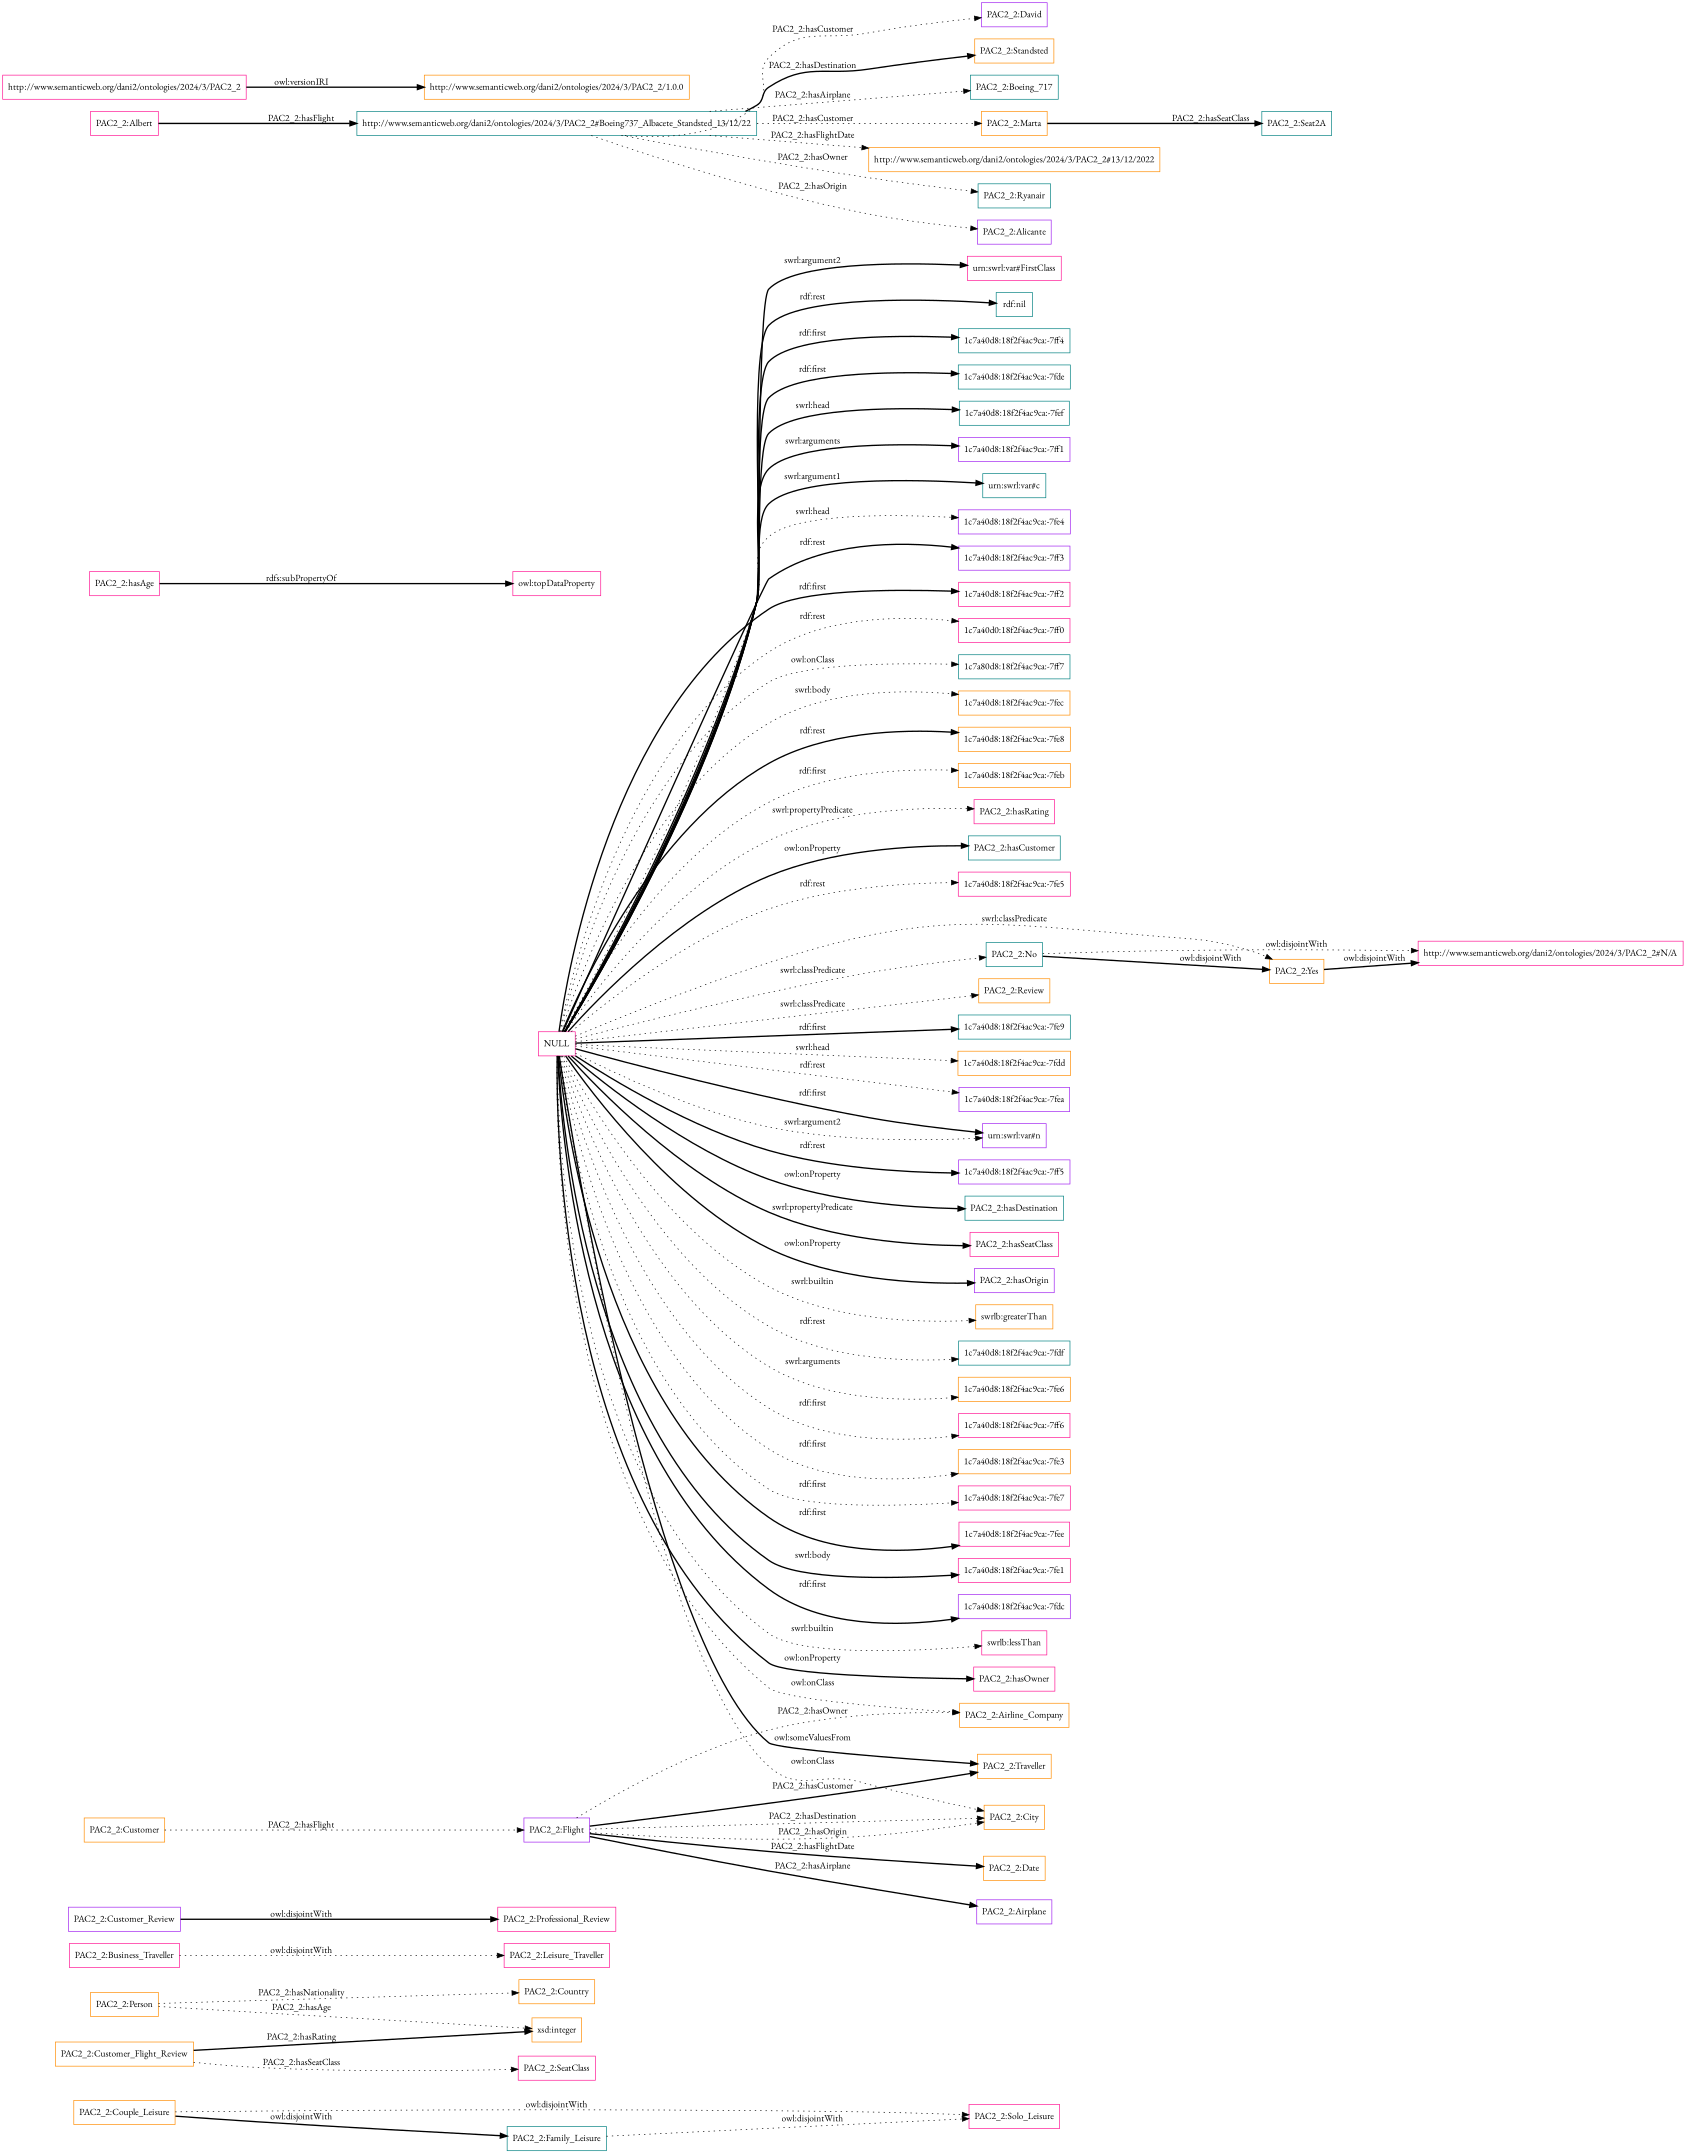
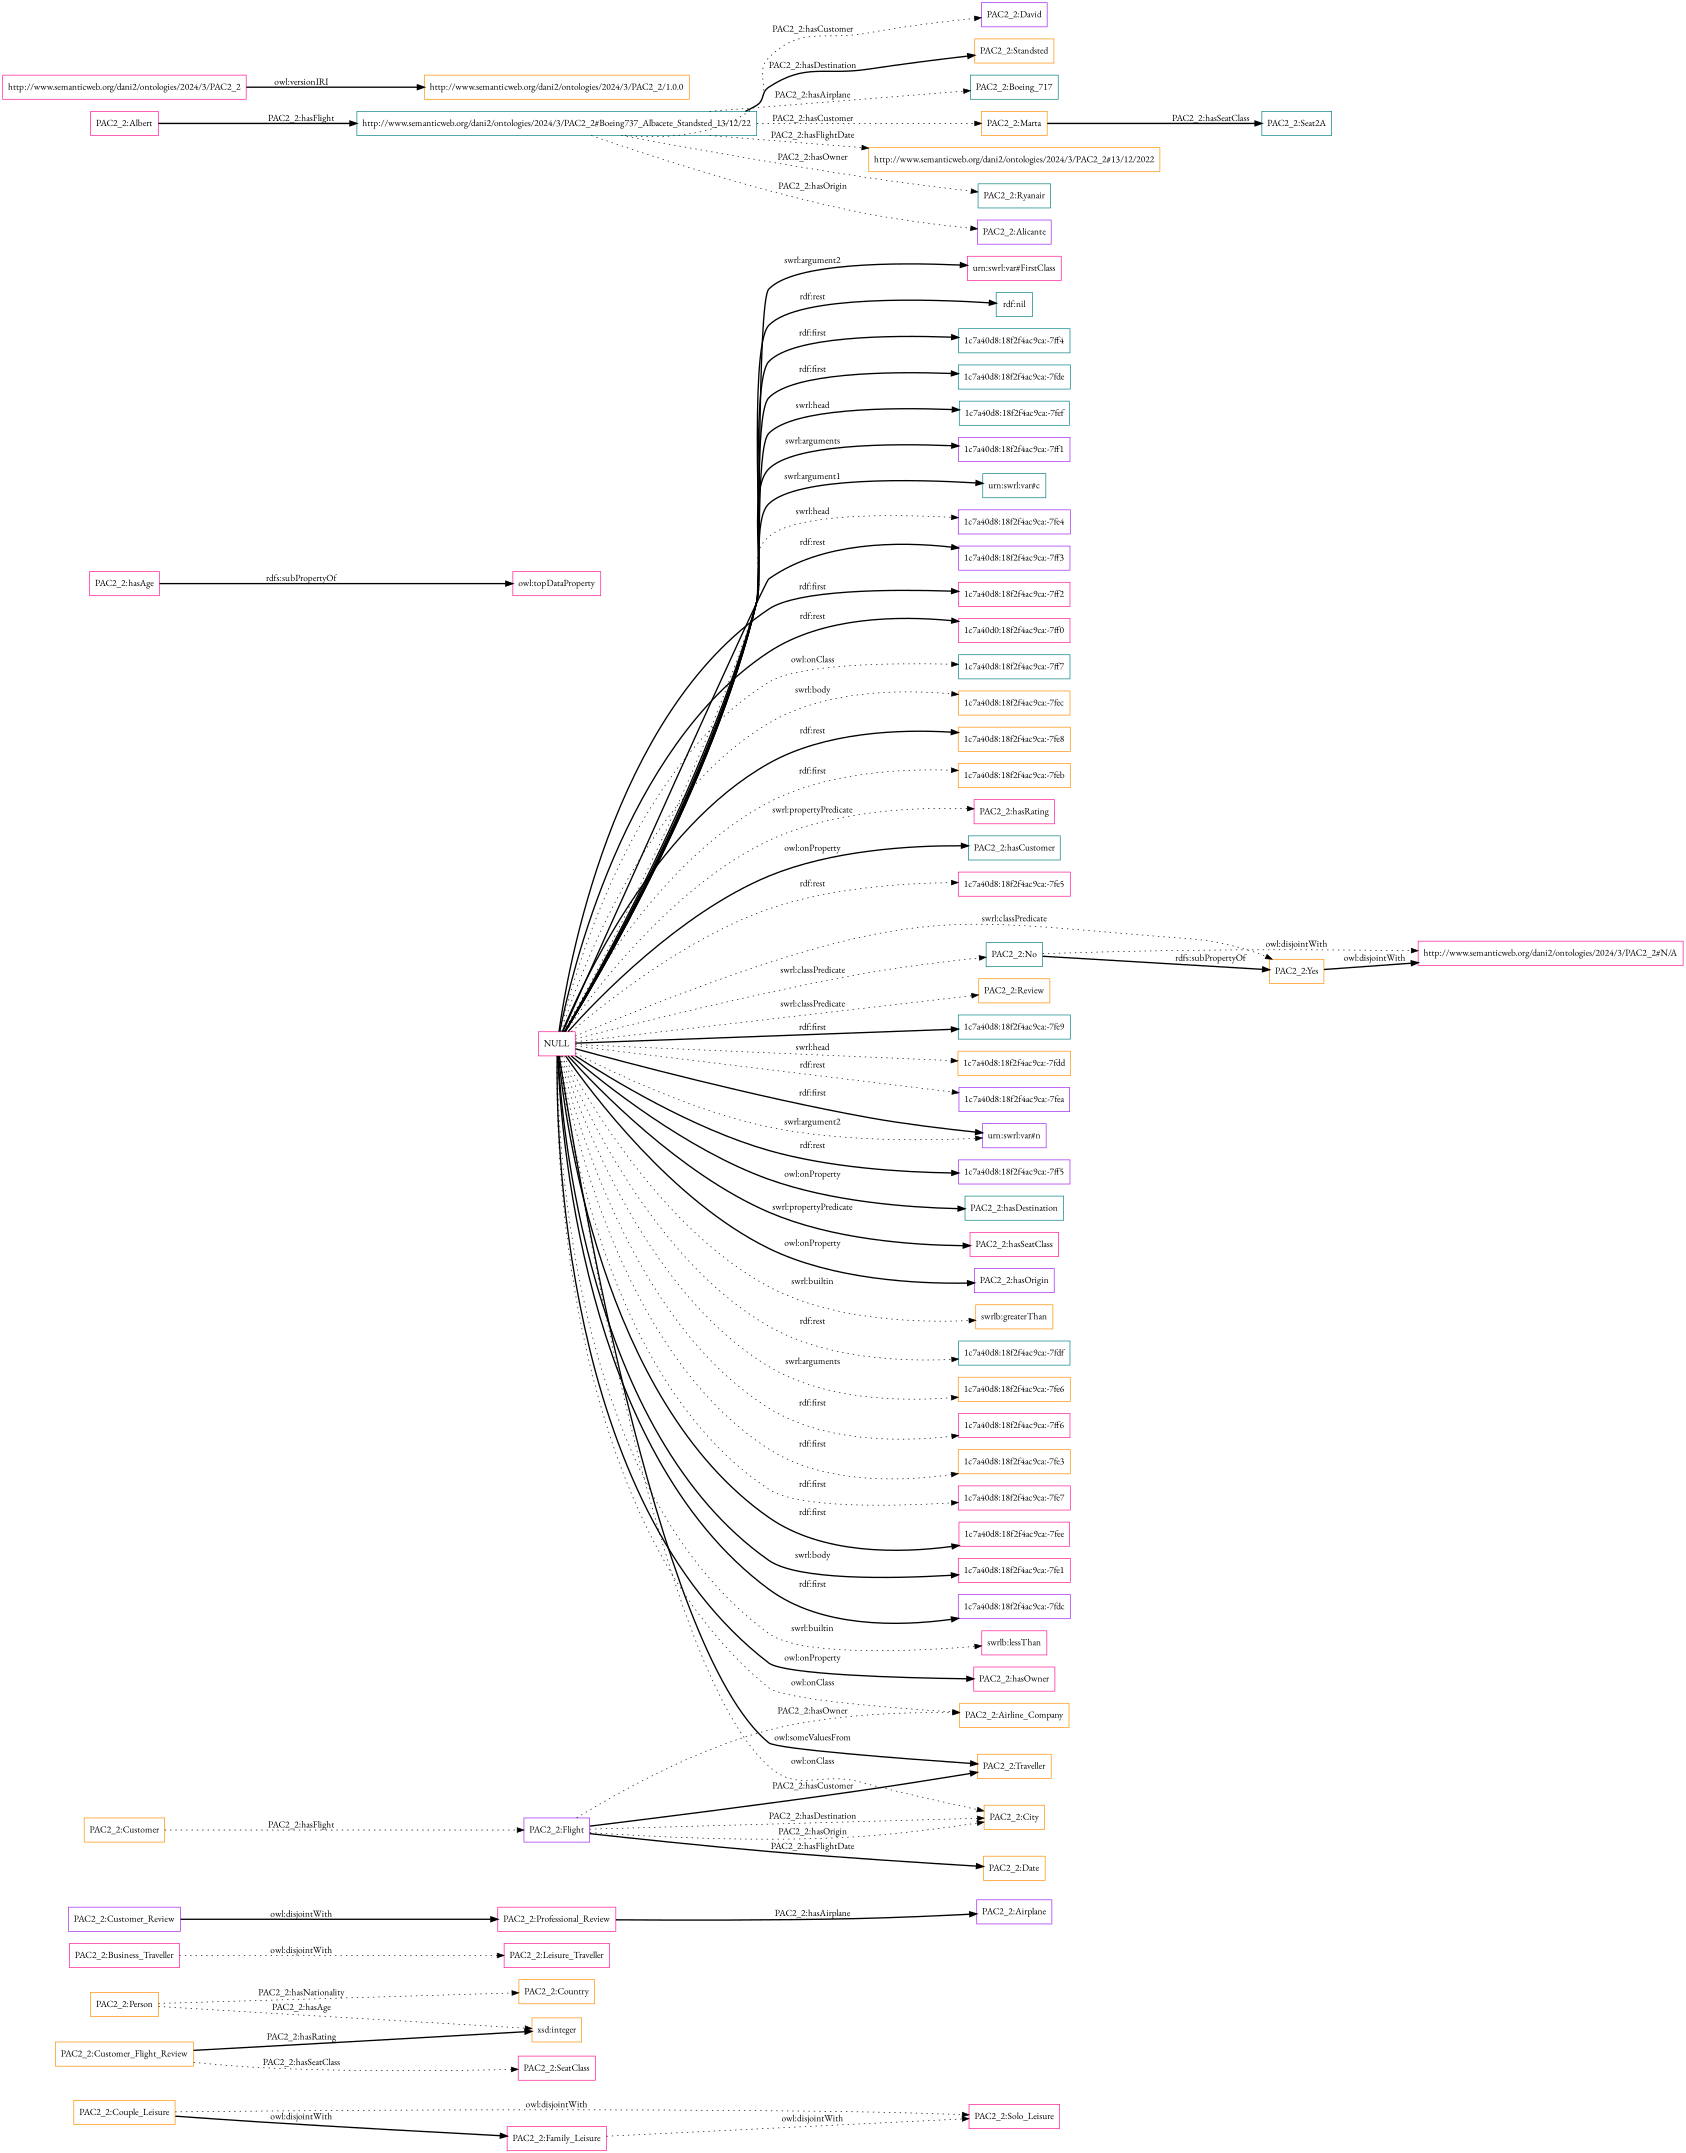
node "1c7a80d8:18f2f4ac9ca:-7ff7": label "1c7a80d8:18f2f4ac9ca:-7ff7" -> "1c7a40d8:18f2f4ac9ca:-7ff7"
edge "NULL" -> "1c7a40d0:18f2f4ac9ca:-7ff0": style dotted -> bold
edge "PAC2_2:No" -> "PAC2_2:Yes": label "owl:disjointWith" -> "rdfs:subPropertyOf"
edge "PAC2_2:Flight" -> "PAC2_2:Airplane": now "PAC2_2:Professional_Review" -> "PAC2_2:Airplane"
node "PAC2_2:Family_Leisure": color teal -> deeppink
